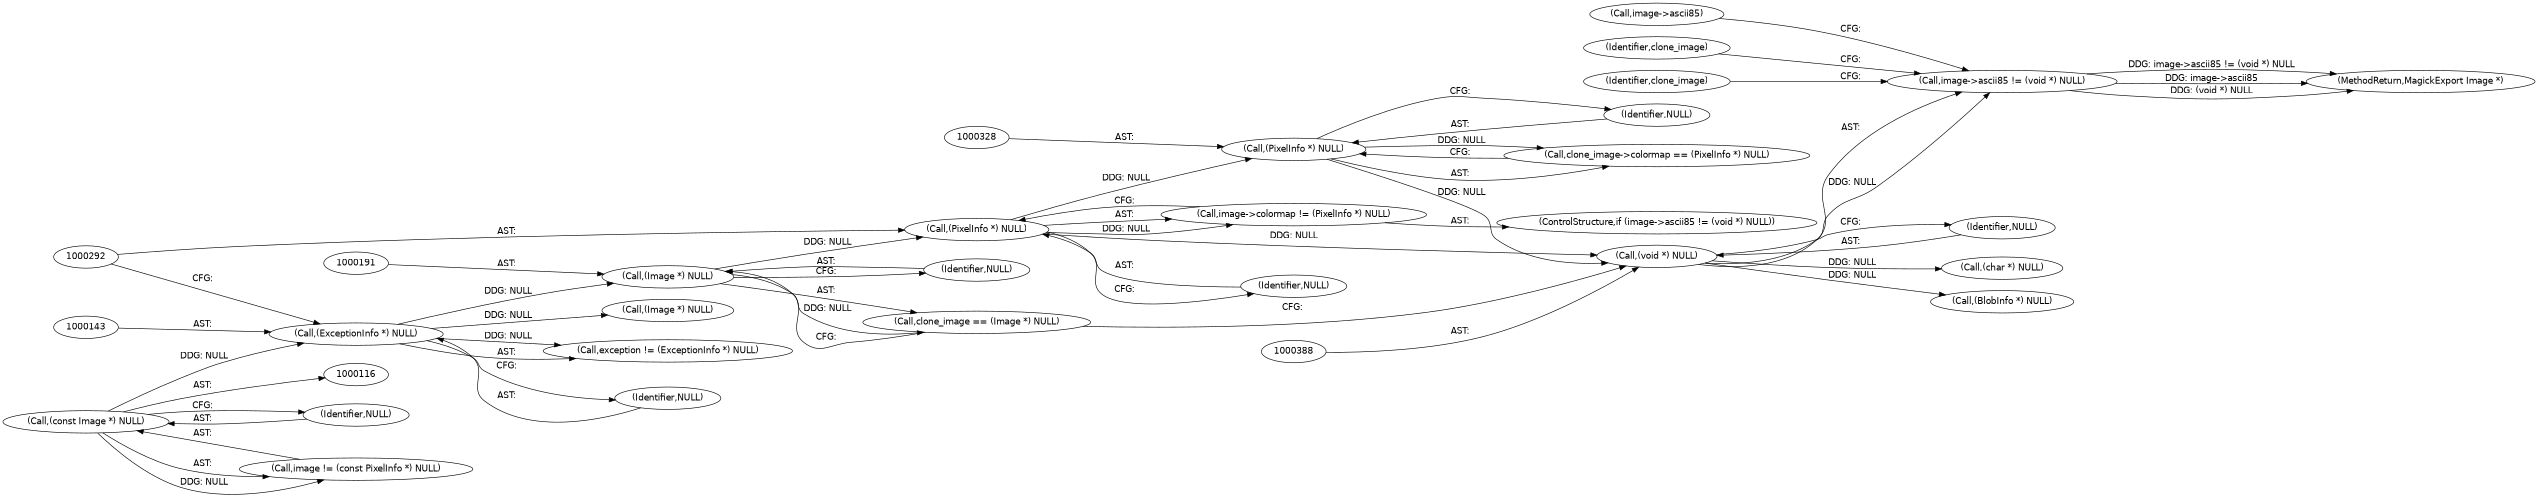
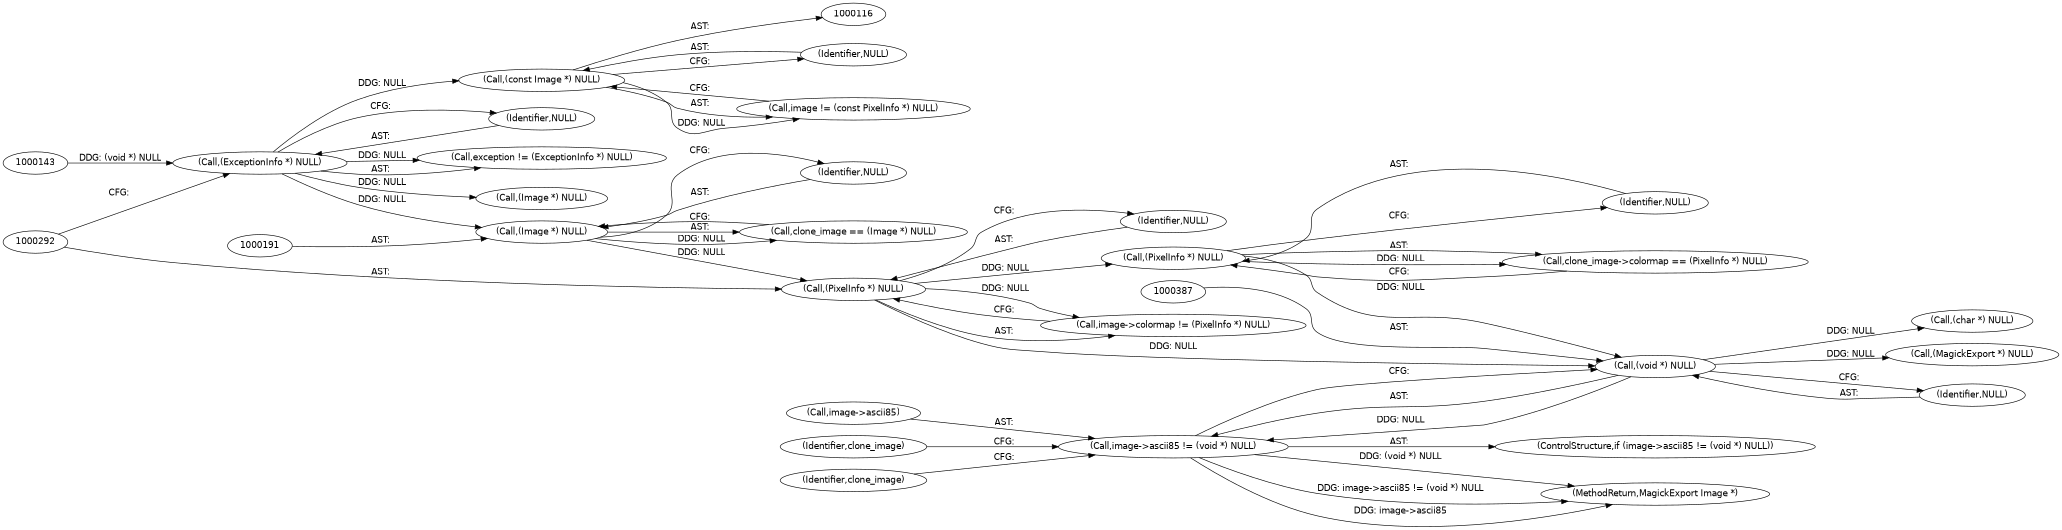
edge "(Call,image->ascii85)" -> "(Call,image->ascii85 != (void *) NULL)": label "CFG: " -> "AST: "
node "1000328": removed
edge "(Call,image->colormap != (PixelInfo *) NULL)" -> "(ControlStructure,if (image->ascii85 != (void *) NULL))": now "(Call,image->ascii85 != (void *) NULL)" -> "(ControlStructure,if (image->ascii85 != (void *) NULL))"
node "(Call,(BlobInfo *) NULL)": label "(Call,(BlobInfo *) NULL)" -> "(Call,(MagickExport *) NULL)"
edge "(Call,clone_image == (Image *) NULL)" -> "(Call,(void *) NULL)": now "(Call,image->ascii85 != (void *) NULL)" -> "(Call,(void *) NULL)"
edge "1000143" -> "(Call,(ExceptionInfo *) NULL)": label "AST: " -> "DDG: (void *) NULL"
node "1000388": label "1000388" -> "1000387"
edge "(Call,(const Image *) NULL)" -> "(Call,(ExceptionInfo *) NULL)": reversed
edge "(Call,image != (const PixelInfo *) NULL)" -> "(Call,(const Image *) NULL)": label "AST: " -> "CFG: "
